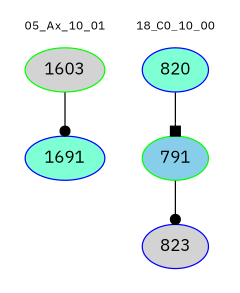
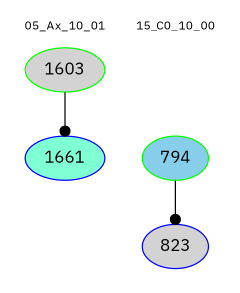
cluster "18_C0_10_00": label "18_C0_10_00" -> "15_C0_10_00"
node "820": removed
node "1691": label "1691" -> "1661"
node "791": label "791" -> "794"
